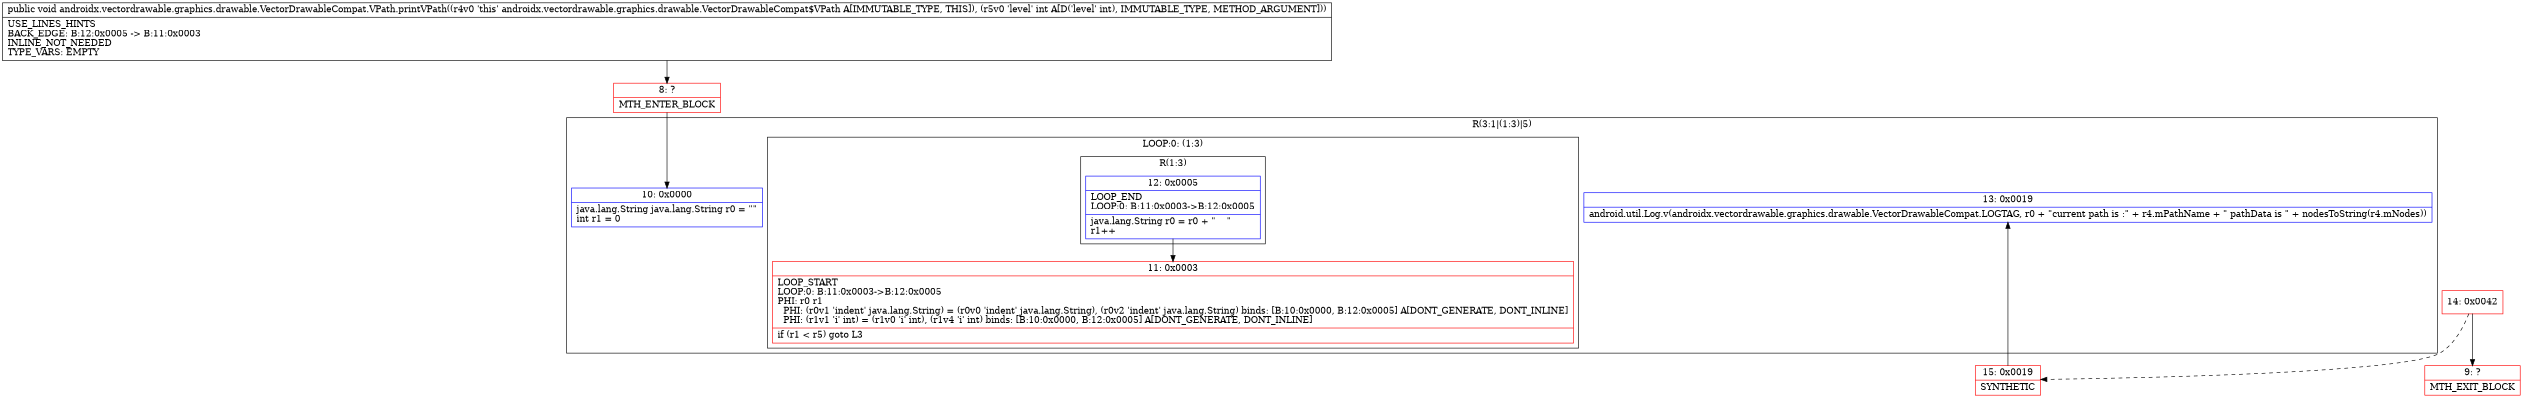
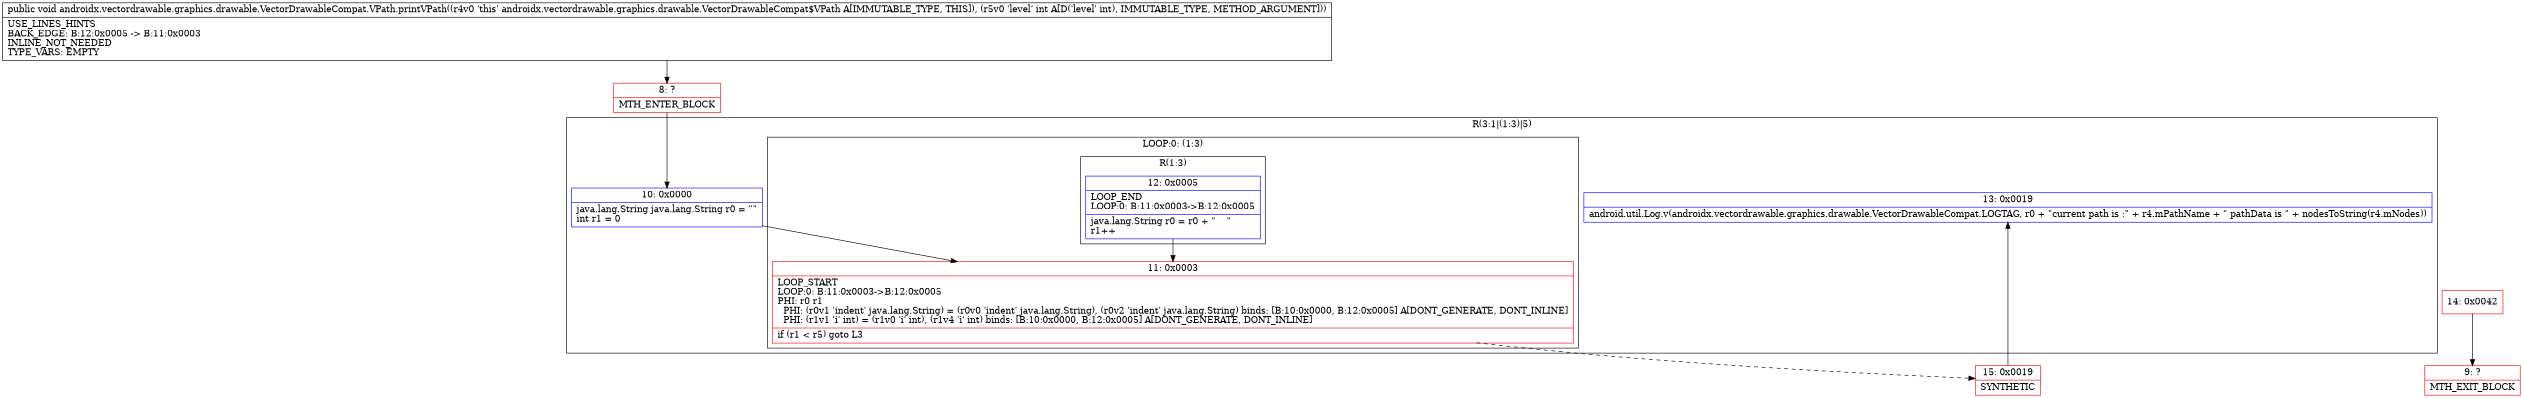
edge "10: 0x0000" -> "11: 0x0003": added
edge "14: 0x0042" -> "15: 0x0019": now "11: 0x0003" -> "15: 0x0019"
